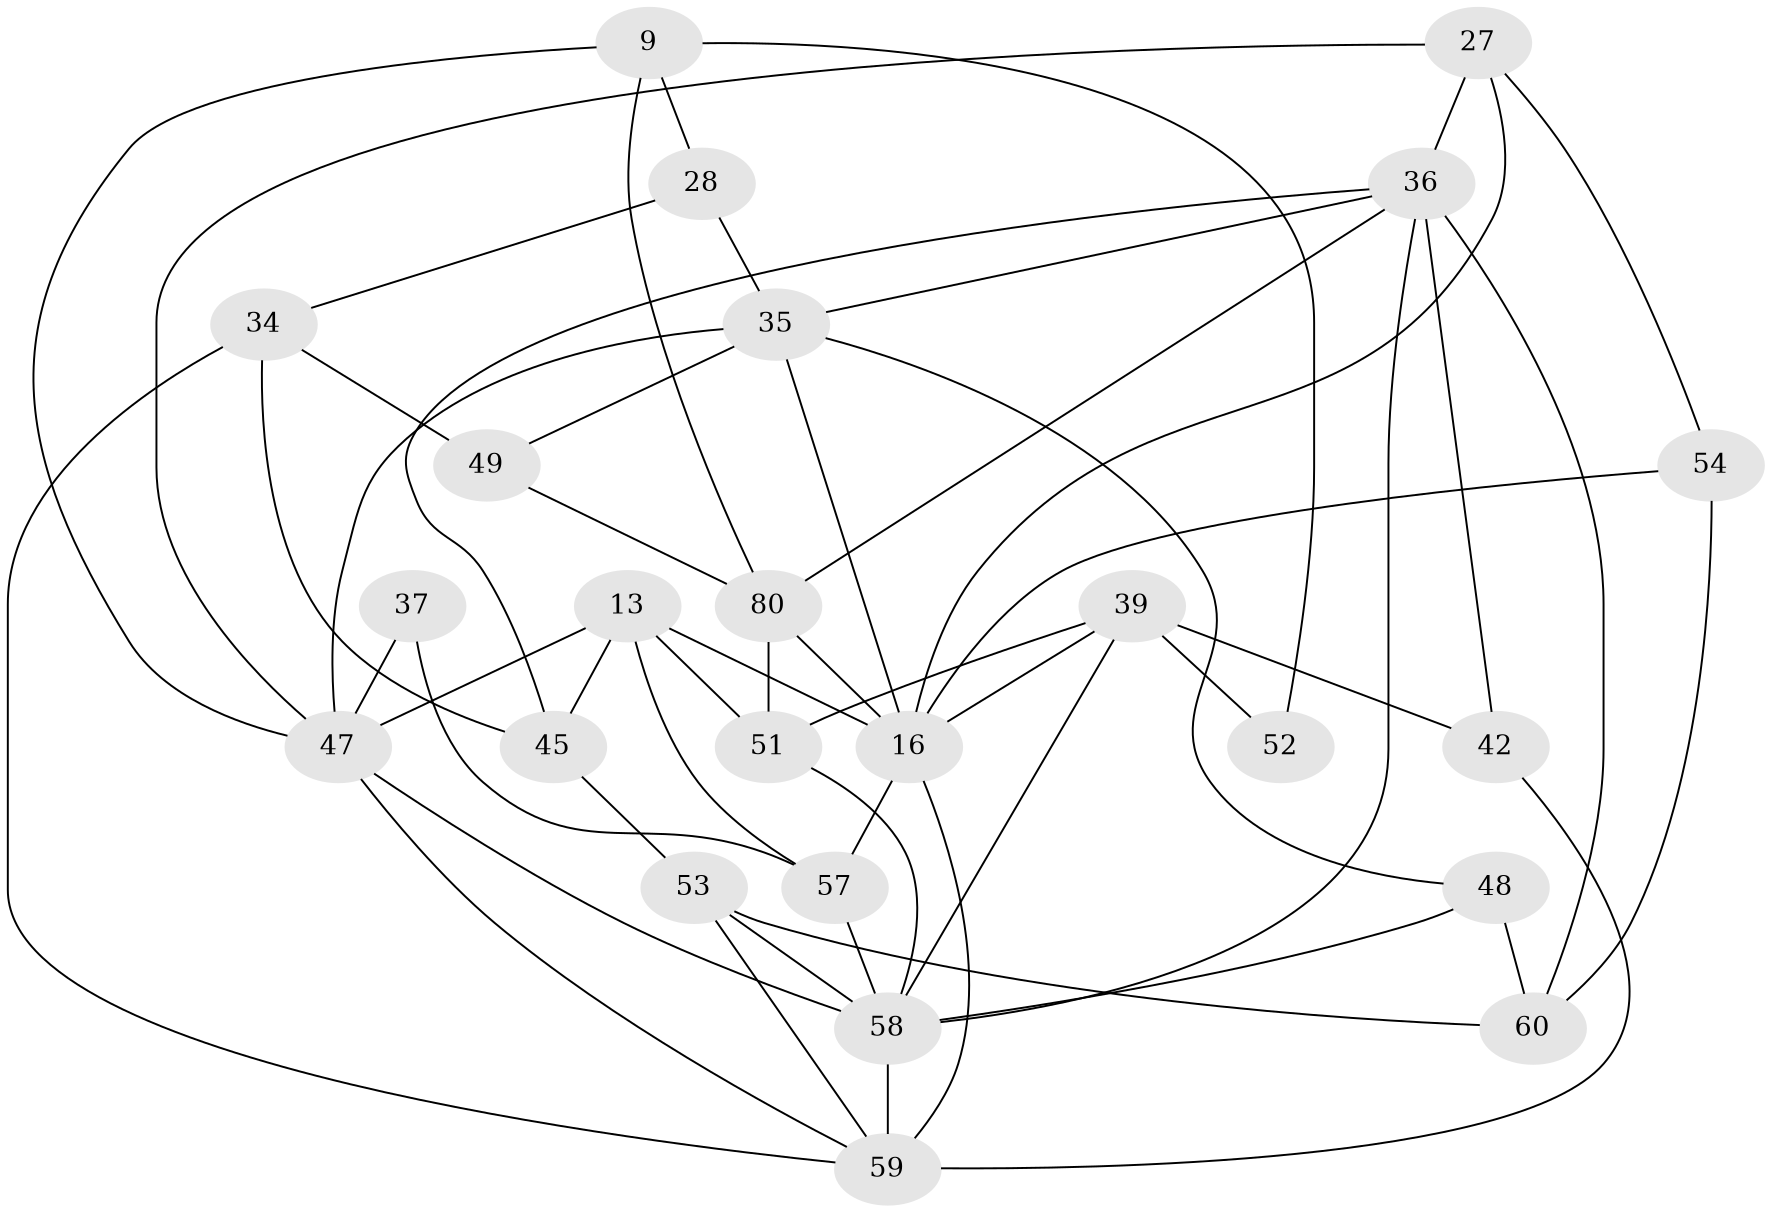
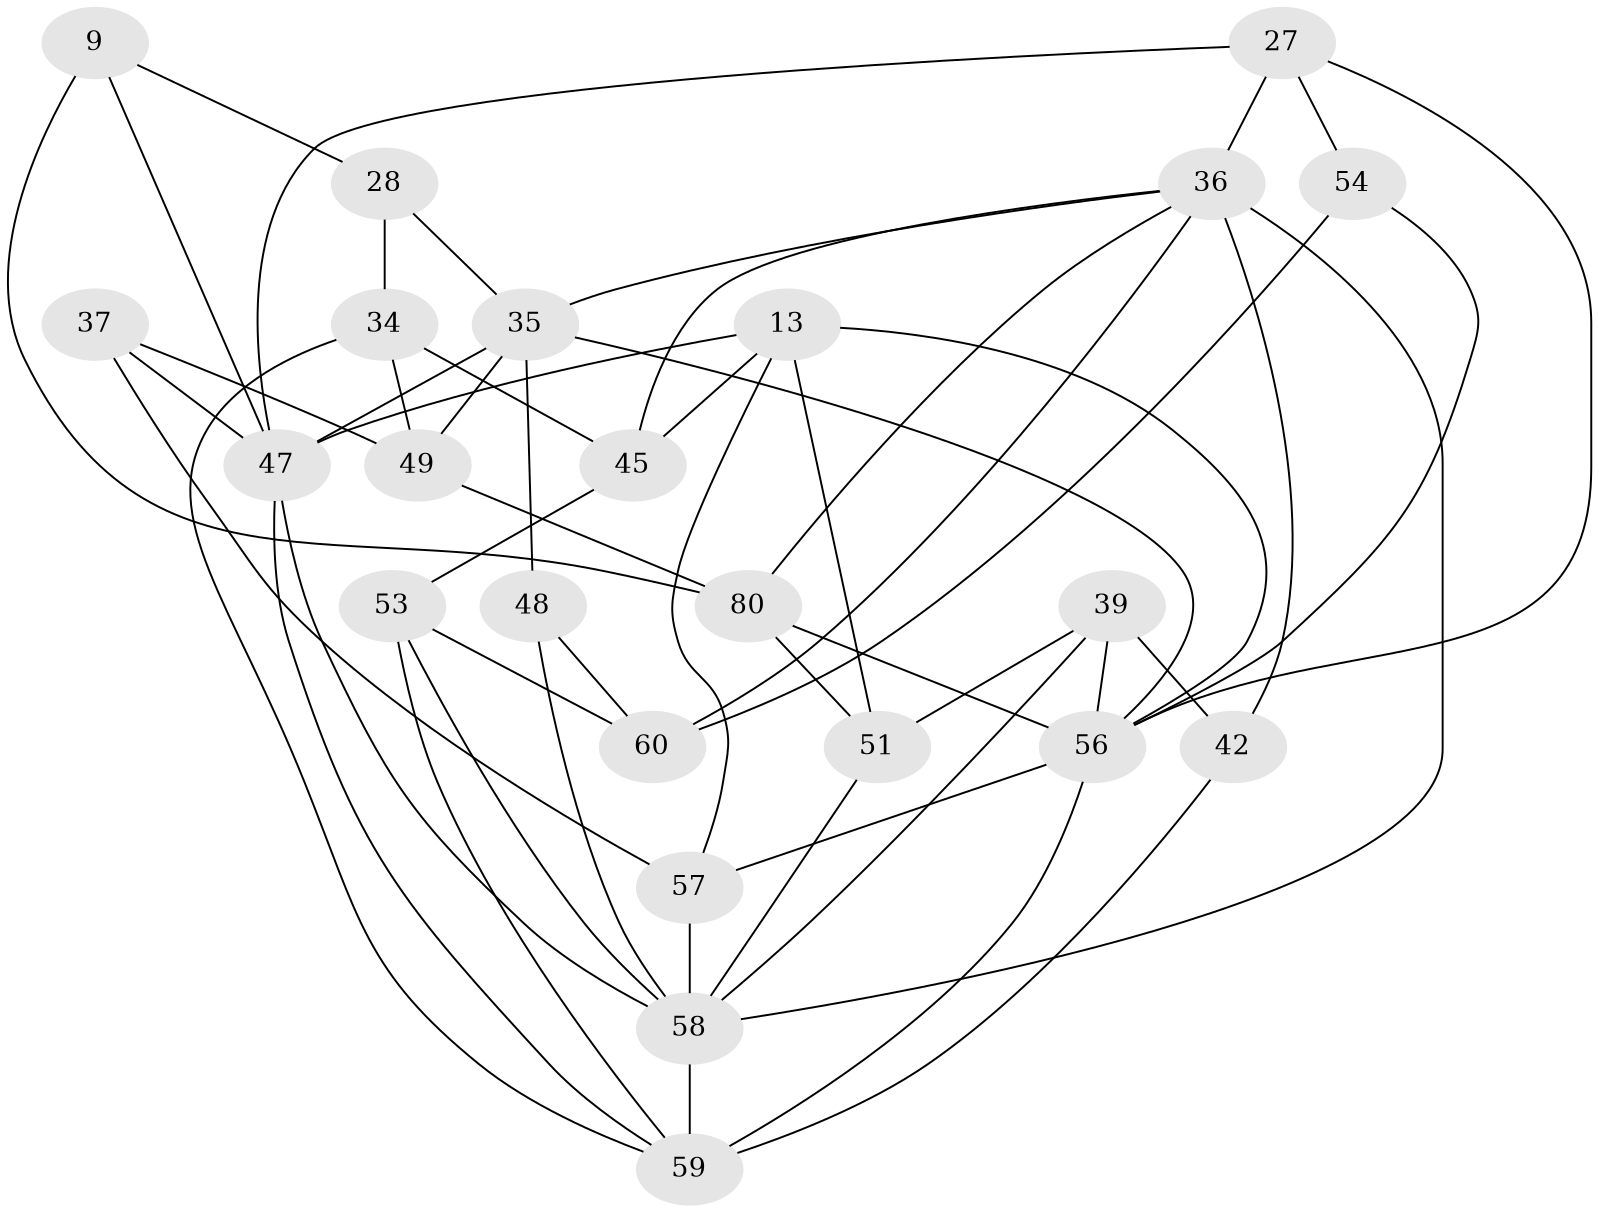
edge "37" -- "49": added
node "16": label "16" -> "56"
node "52": removed
